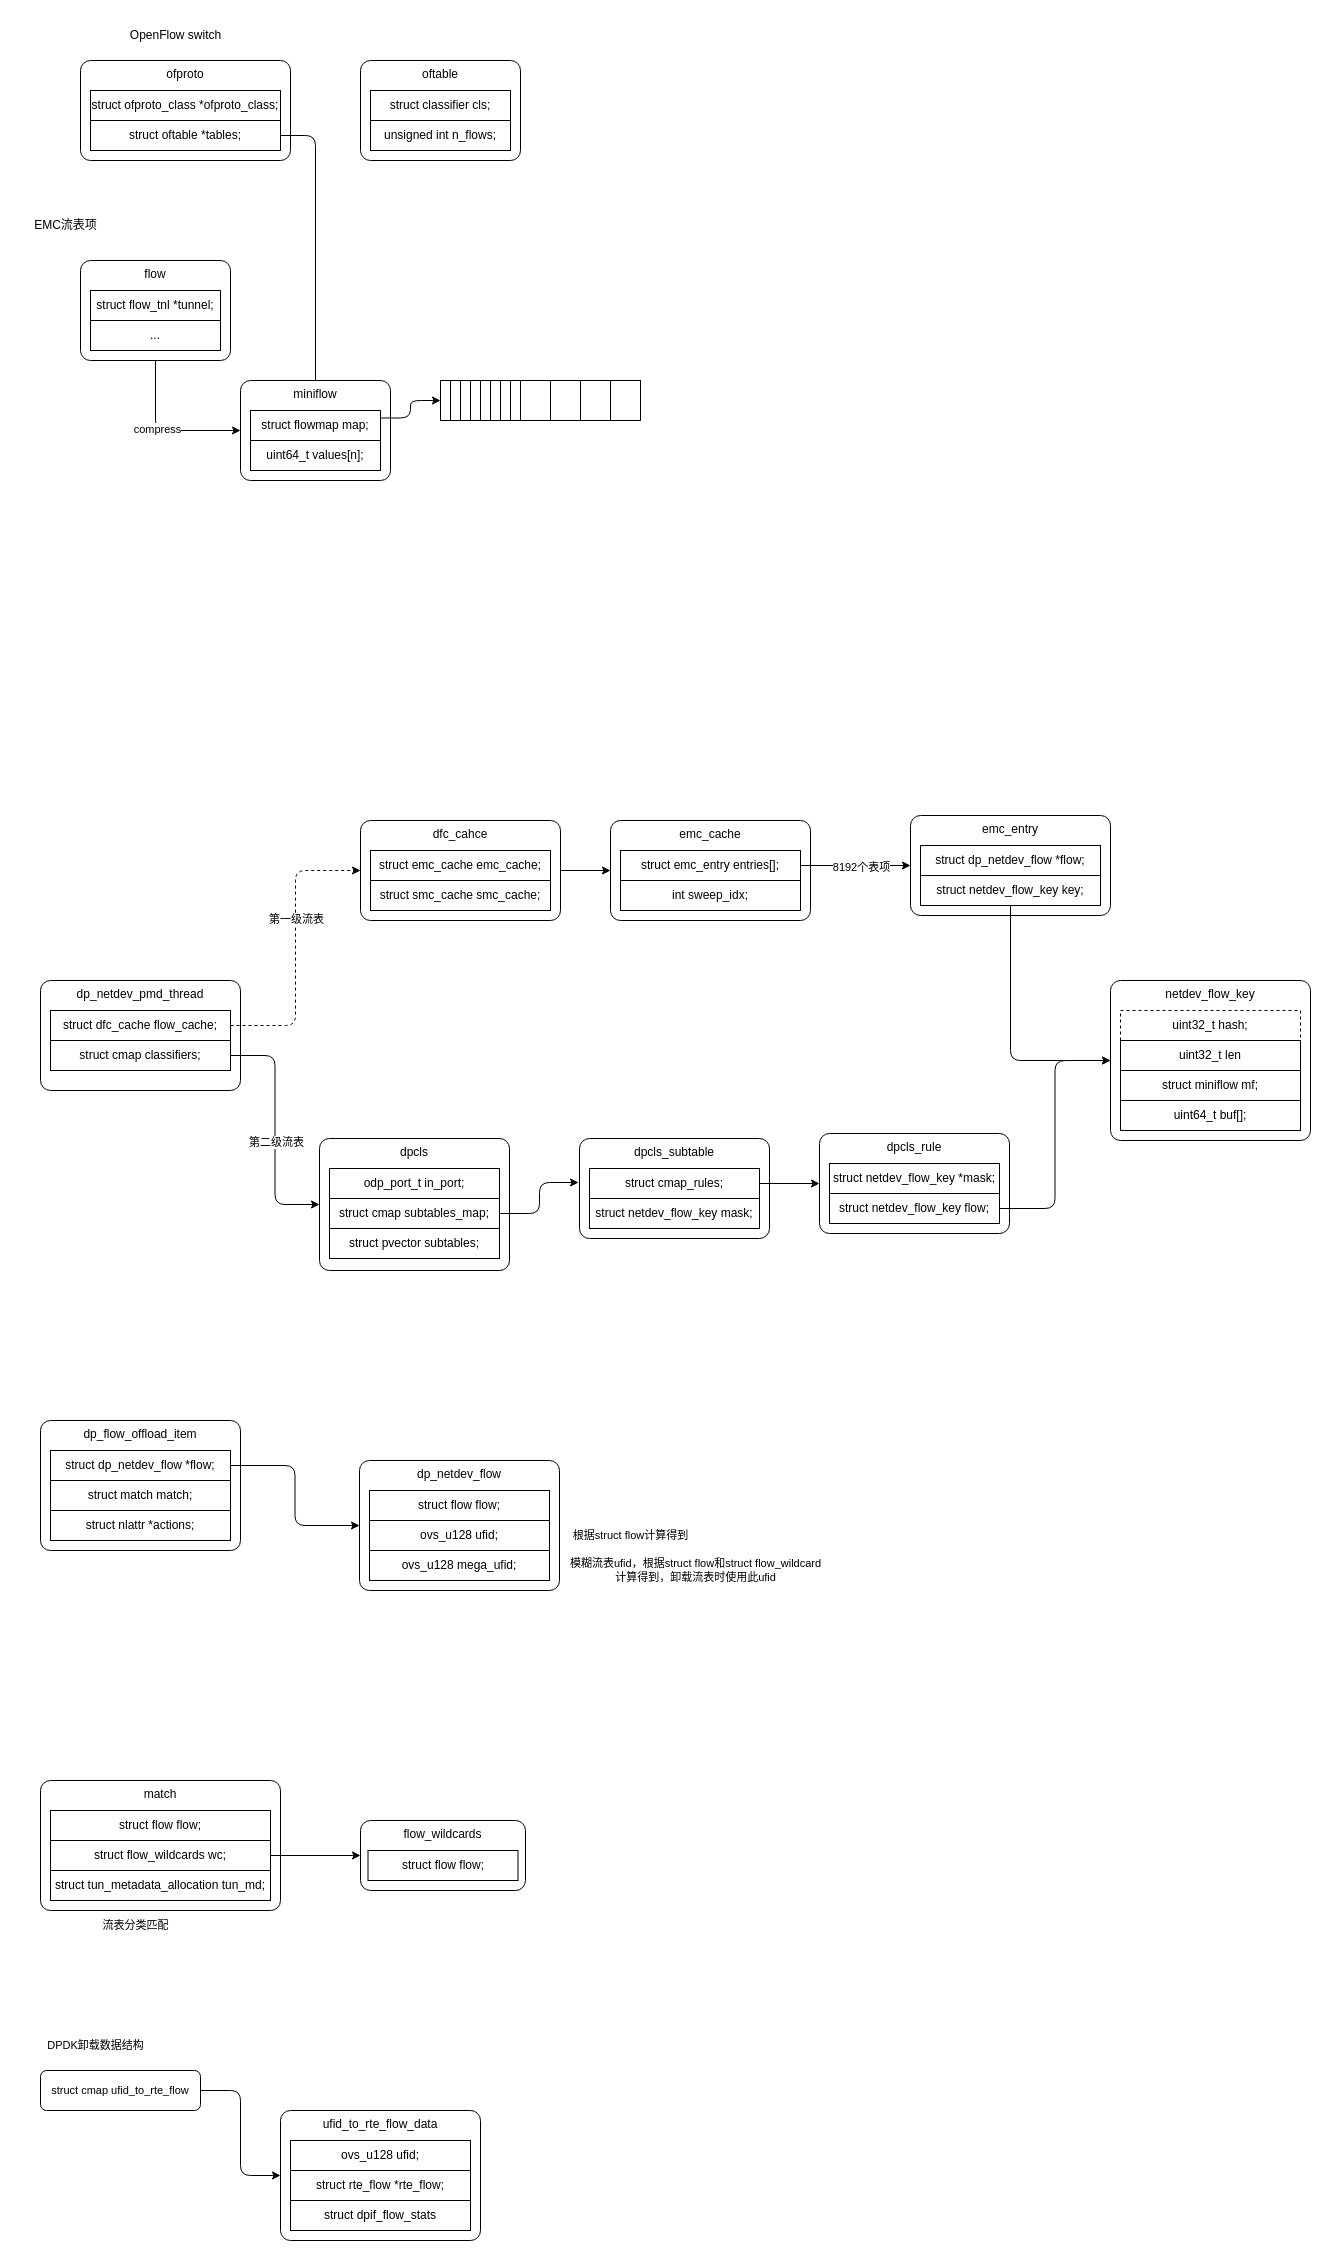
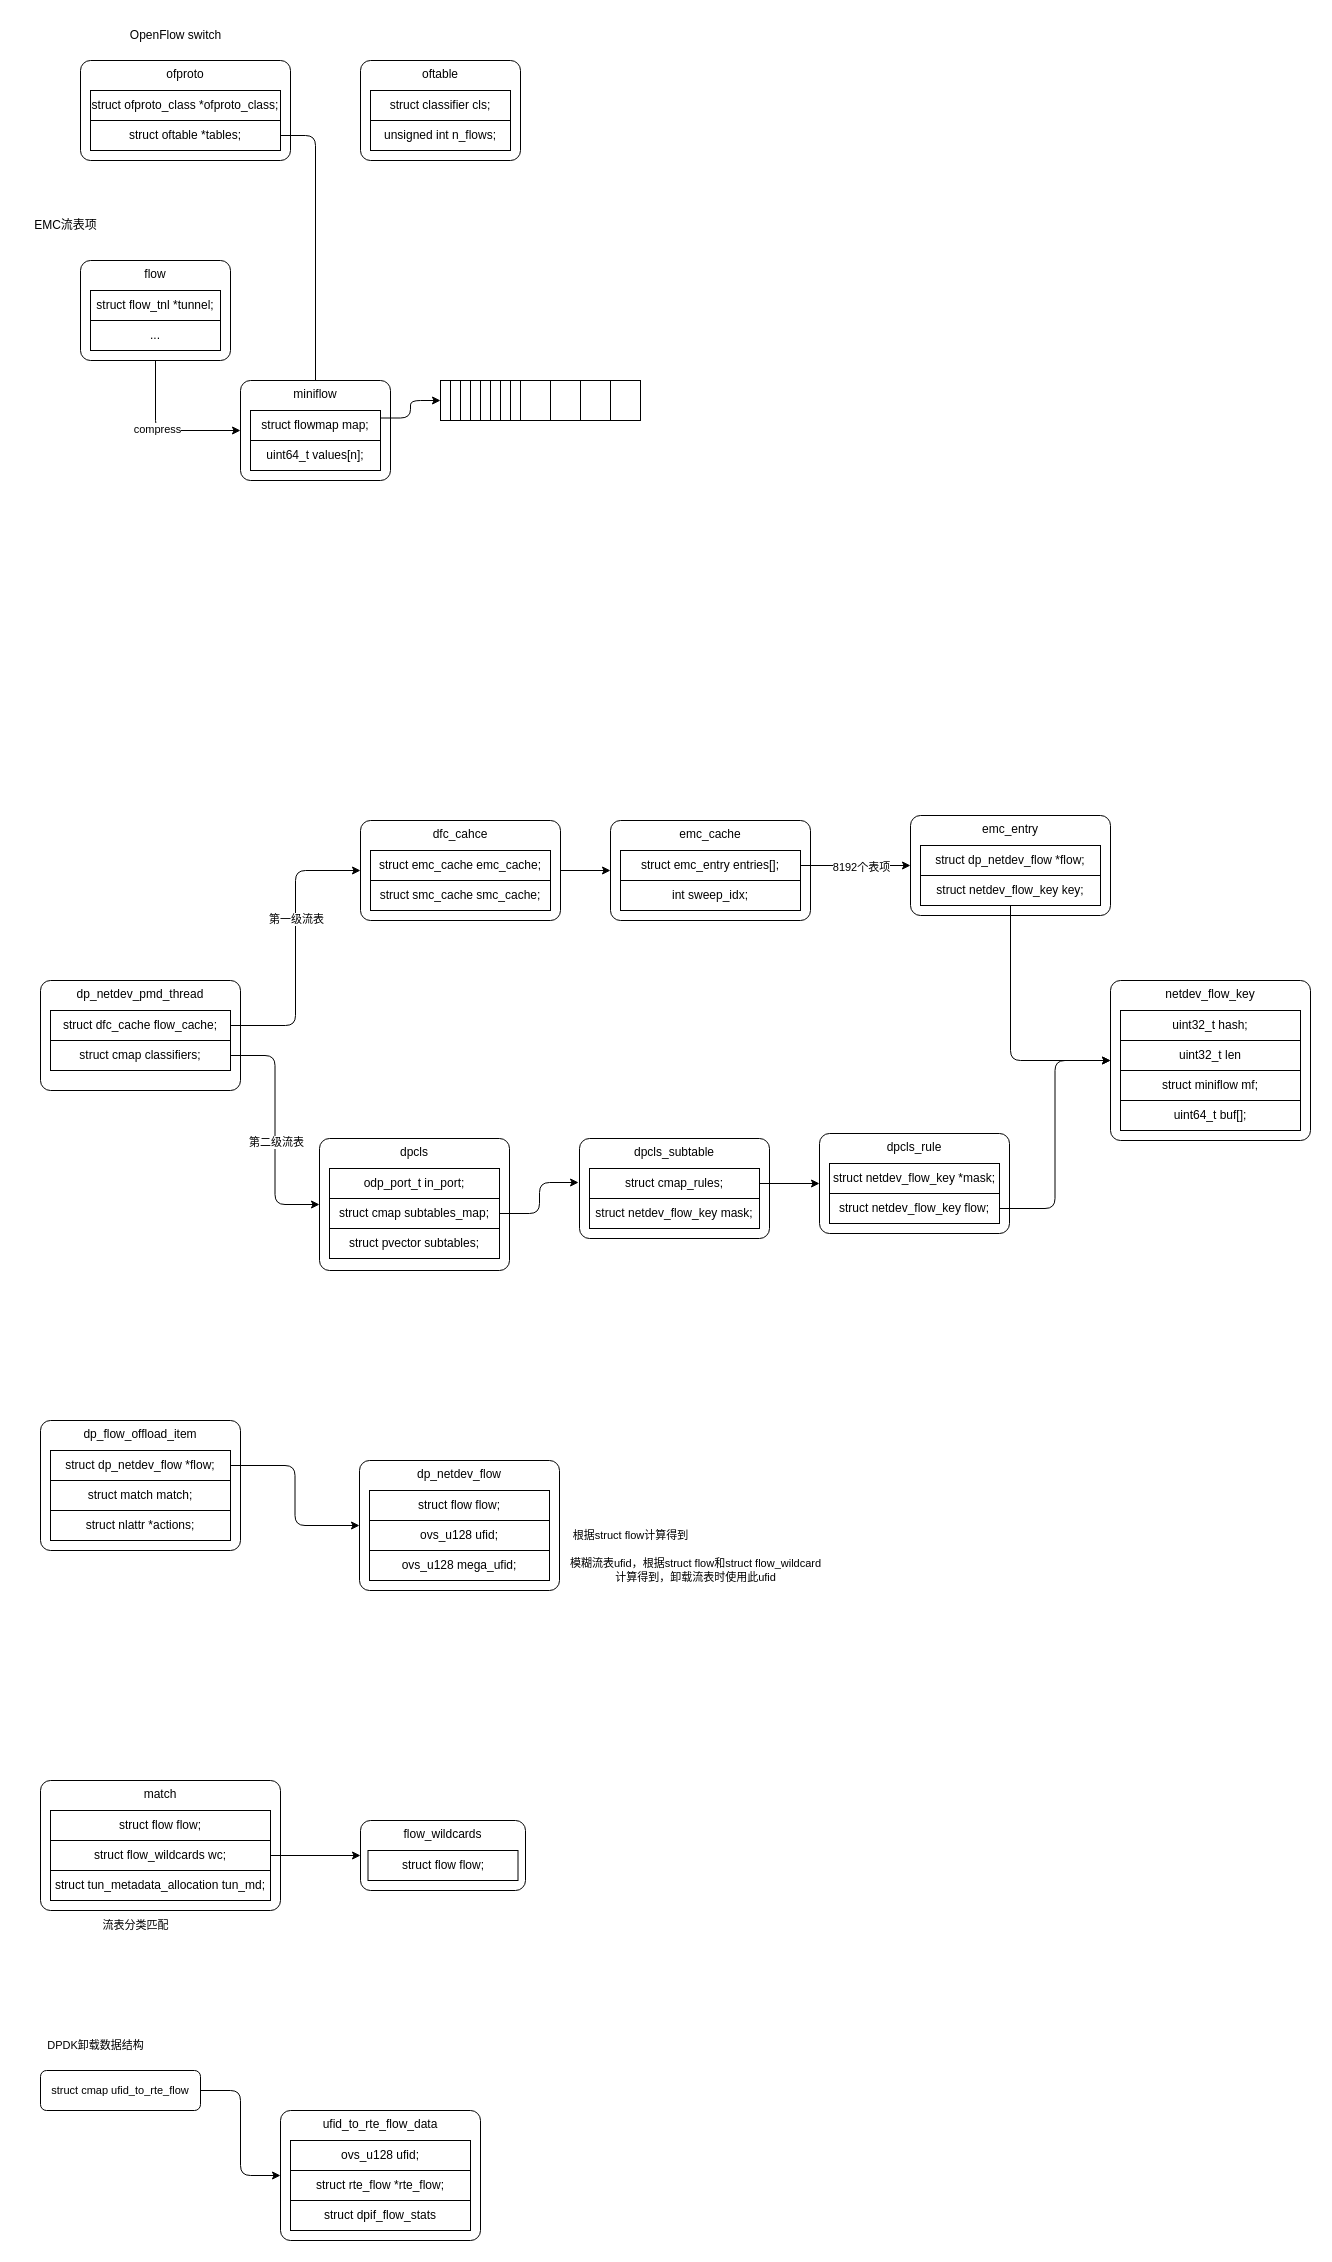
edge "struct dfc_cache flow_cache;" -> "dfc_cahce": style dashed -> solid
node "uint32_t hash;": style dashed -> solid
